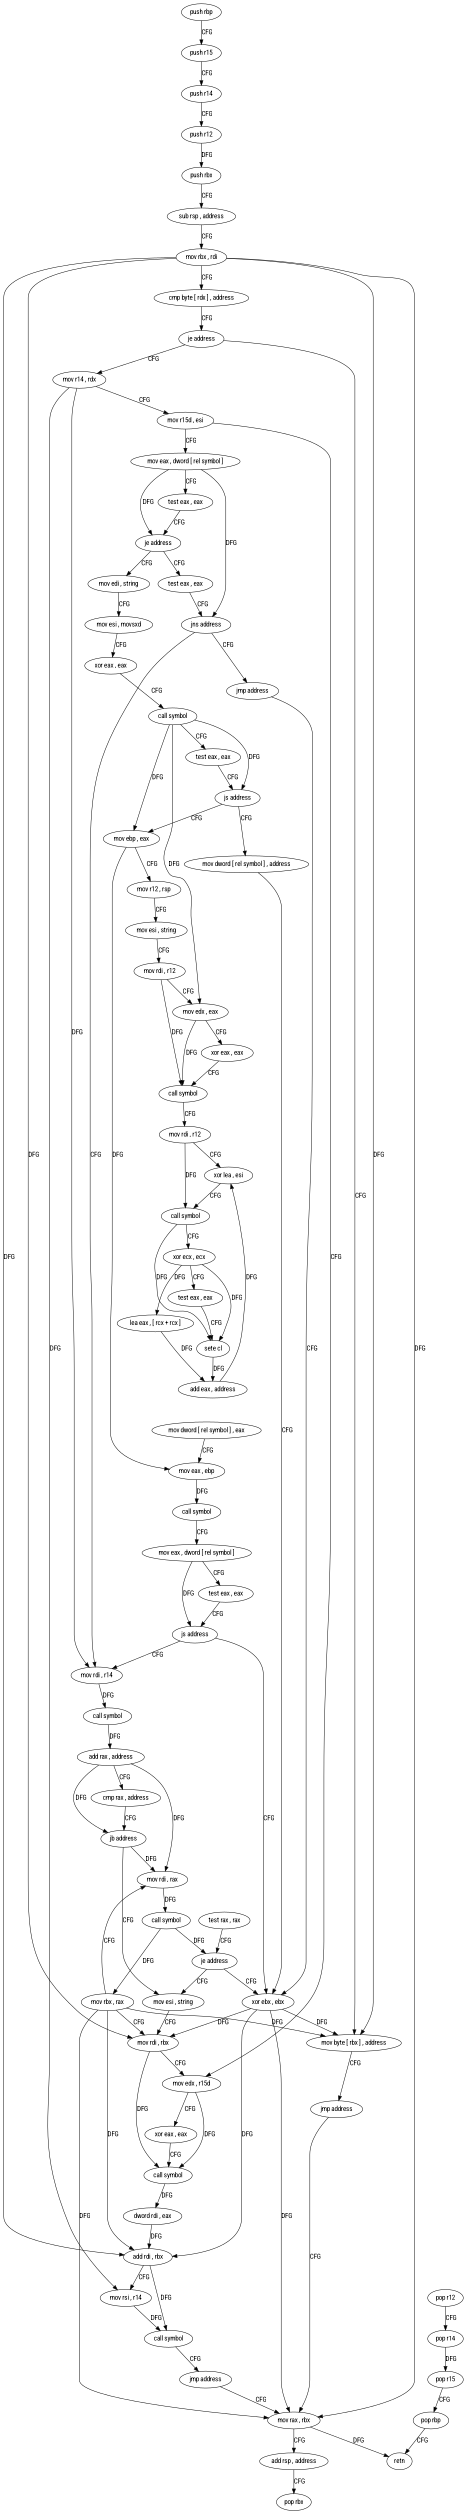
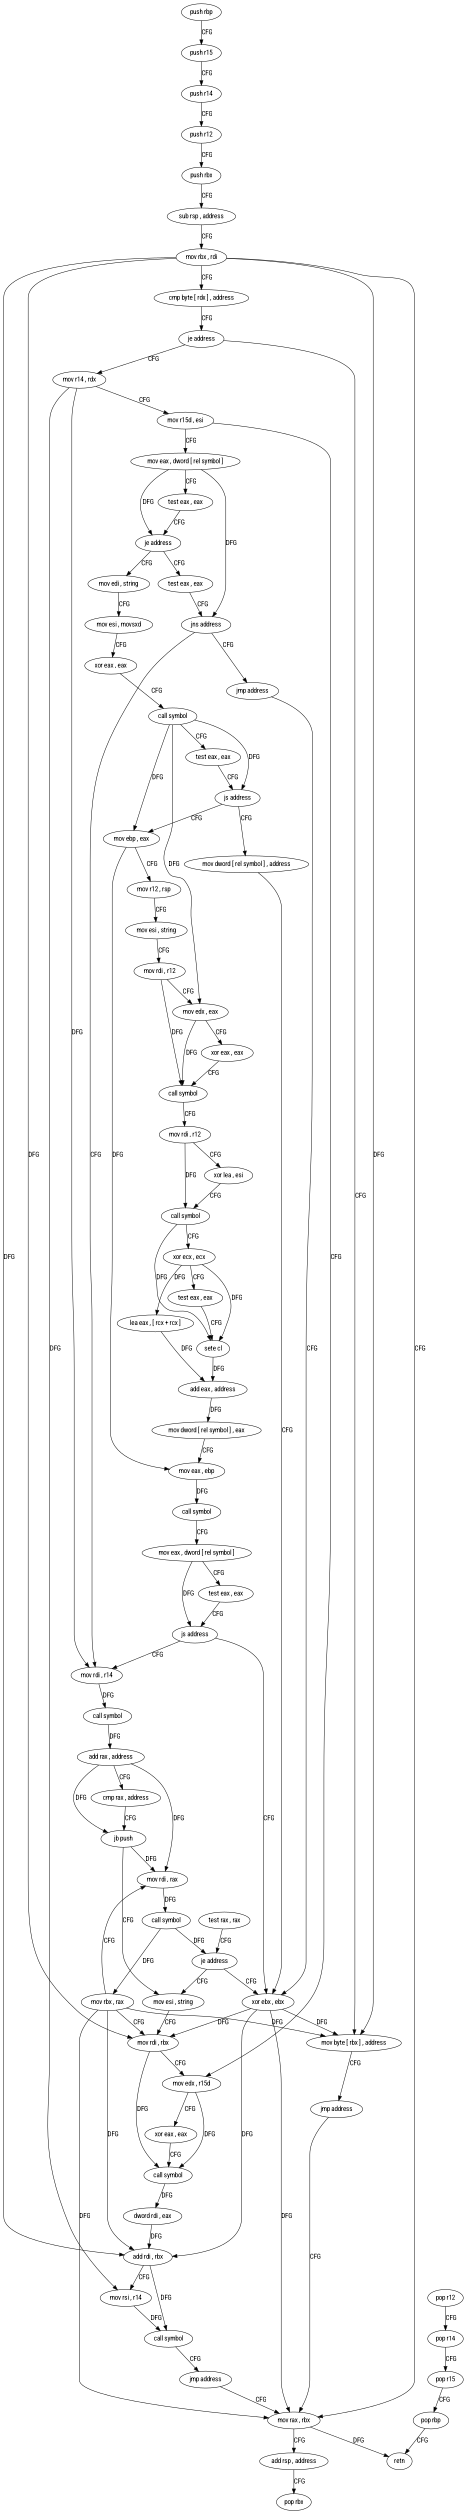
edge "push r12" -> "push rbx": label "DFG" -> "CFG"
edge "add eax , address" -> "xor lea , esi": now "add eax , address" -> "mov dword [ rel symbol ] , eax"
edge "mov rbx , rdi" -> "mov rax , rbx": label "DFG" -> "CFG"
node "jb address": label "jb address" -> "jb push"
edge "pop r14" -> "pop r15": label "DFG" -> "CFG"
